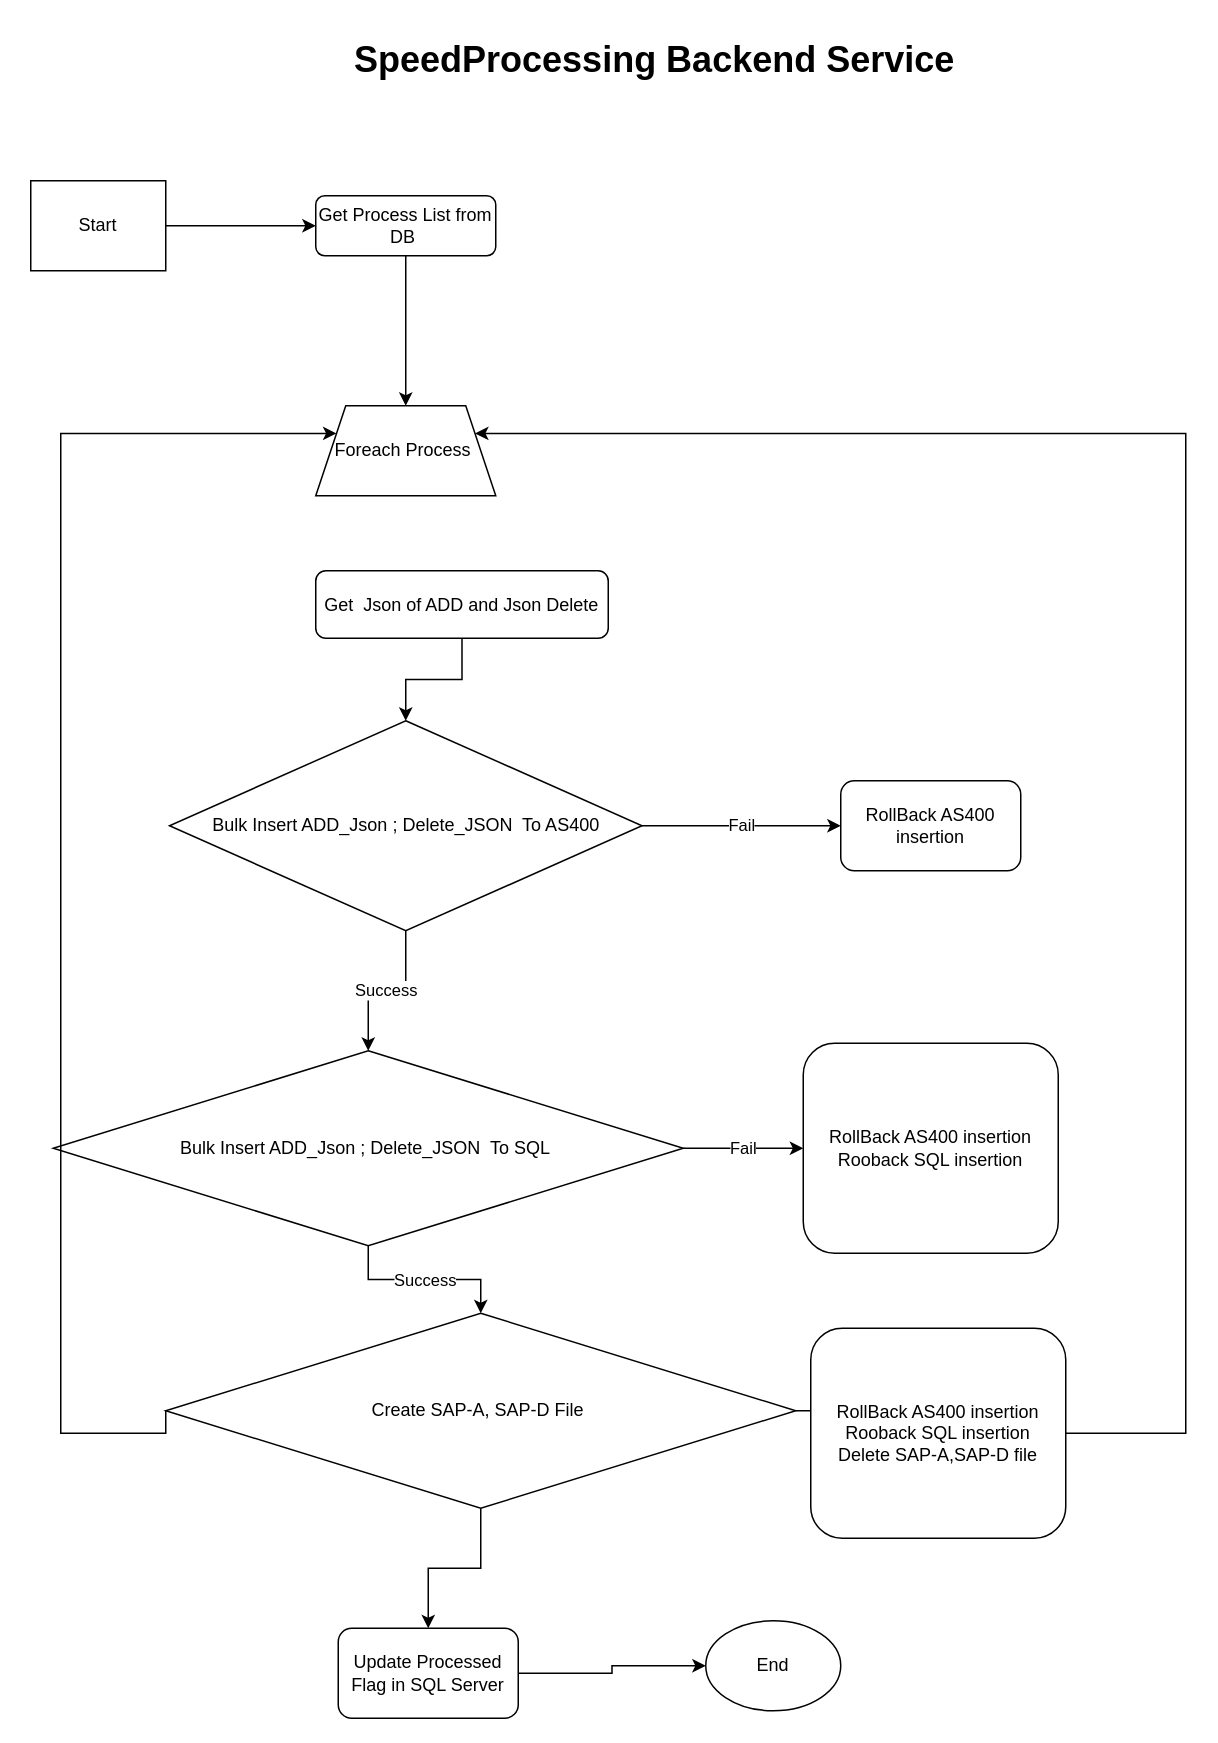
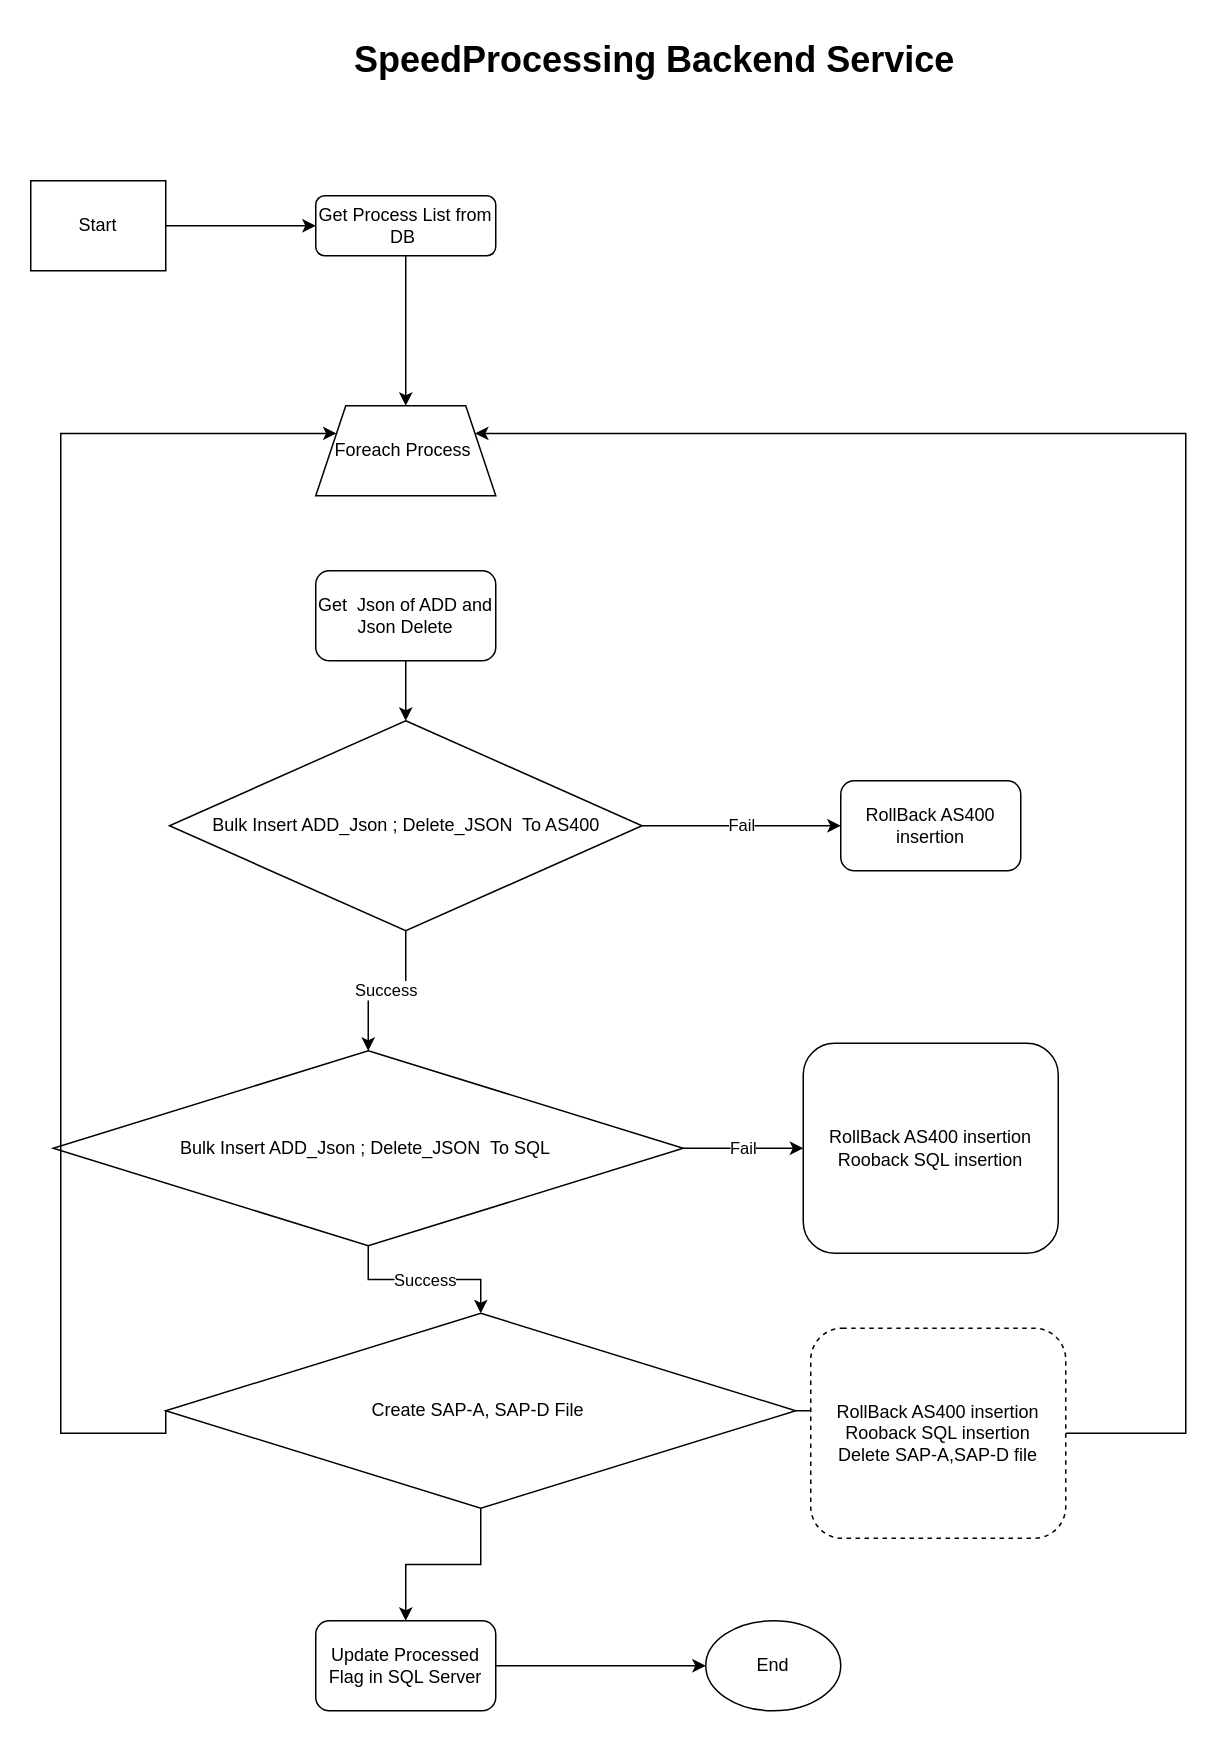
node "Get Json of ADD and Json Delete": size 293x68 -> 180x90
node "RollBack AS400 insertion Rooback SQL insertion Delete SAP-A,SAP-D file": style solid -> dashed
node "Update Processed Flag in SQL Server": moved (428, 1673) -> (406, 1666)
